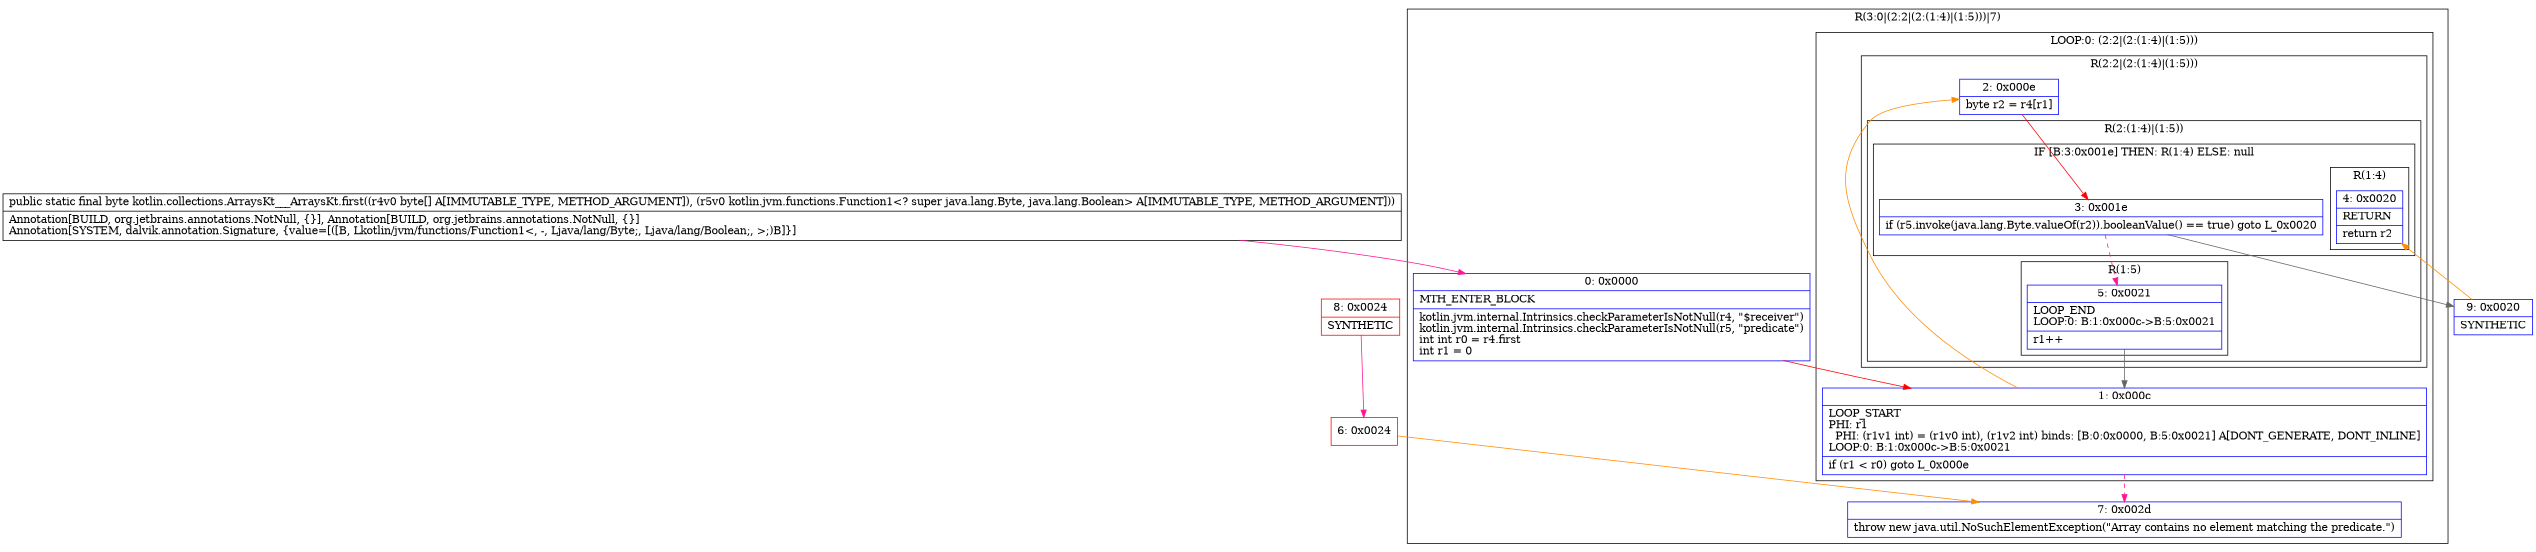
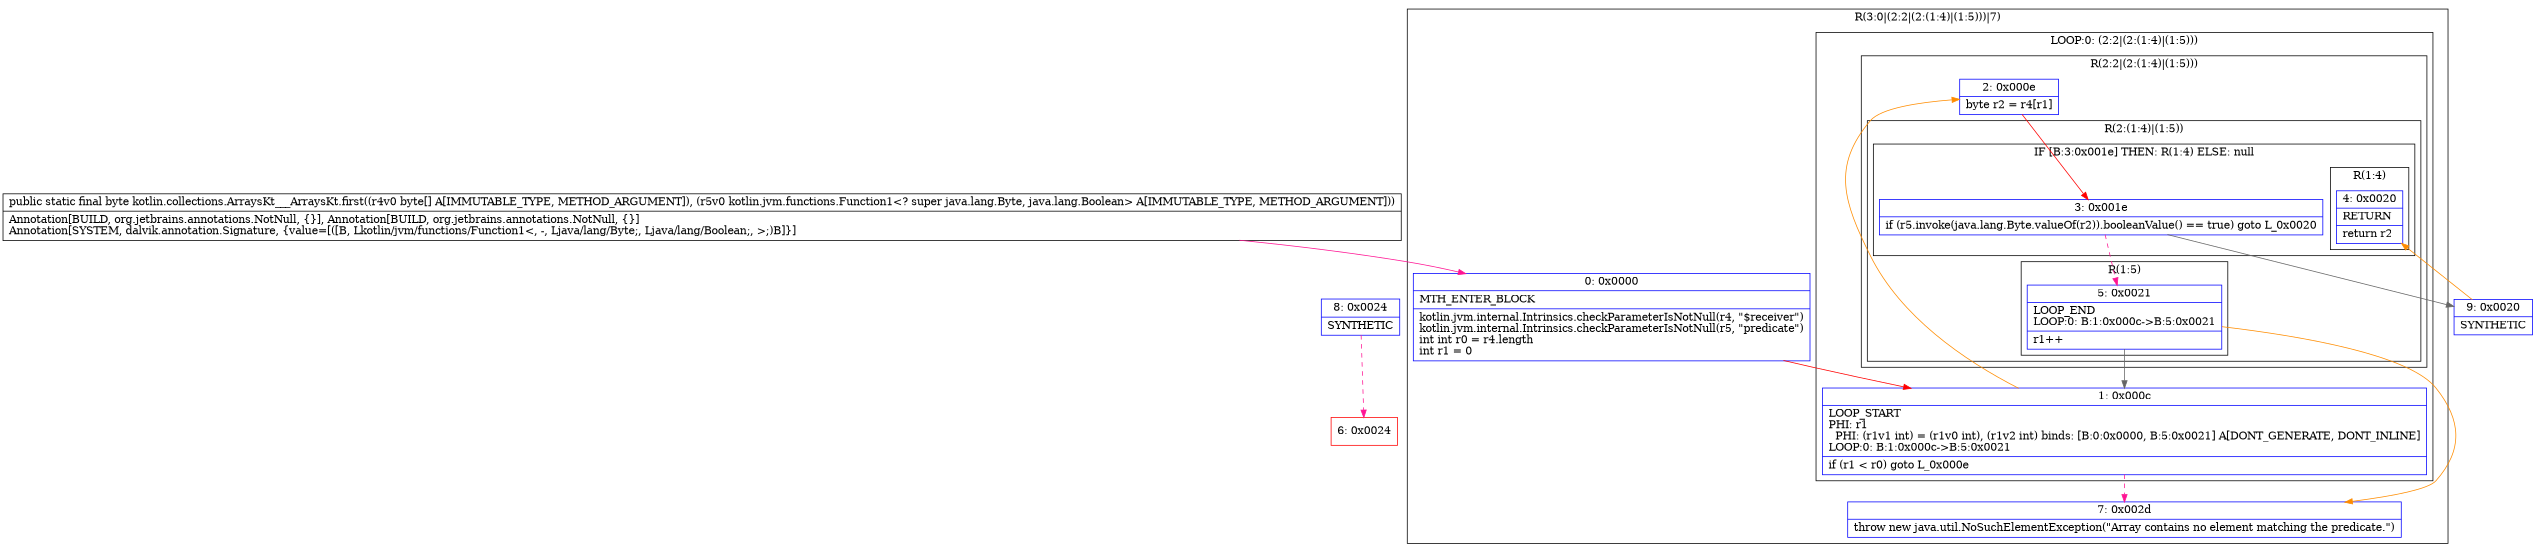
node "8: 0x0024": color red -> blue
node "0: 0x0000": text "int int r0 = r4.first" -> "int int r0 = r4.length"
edge "8: 0x0024" -> "6: 0x0024": style solid -> dashed
edge "6: 0x0024" -> "7: 0x002d": now "5: 0x0021" -> "7: 0x002d"
